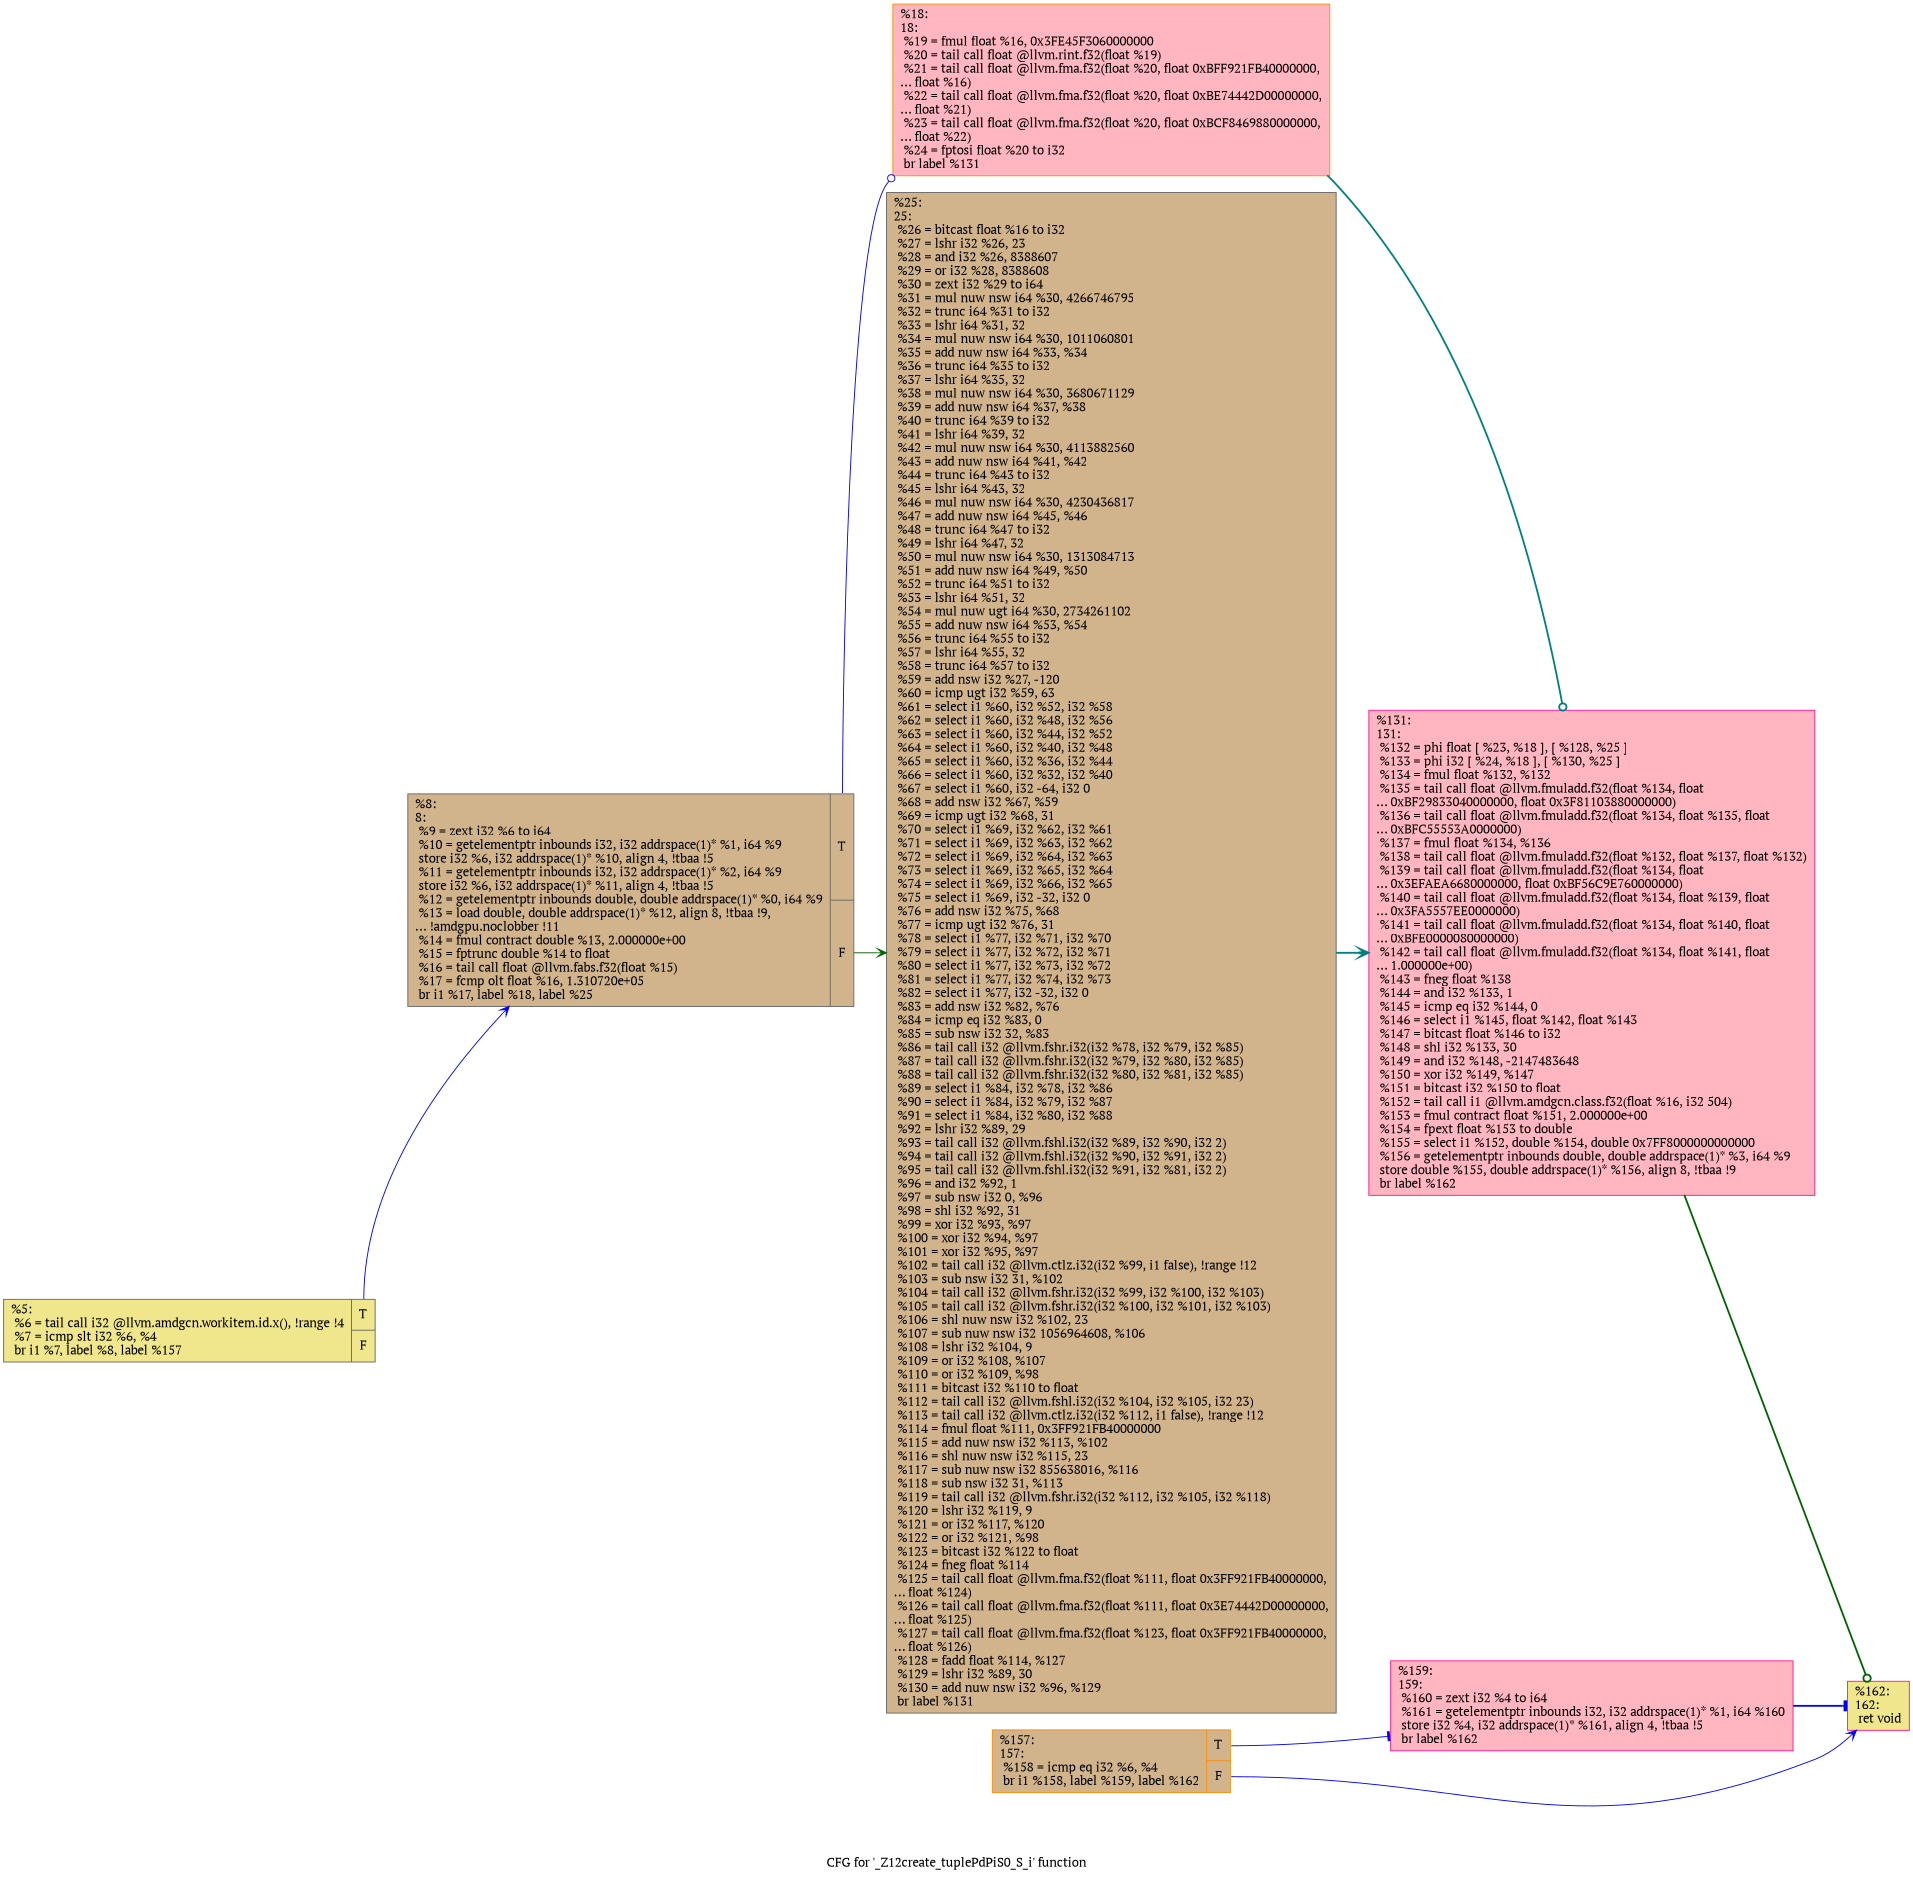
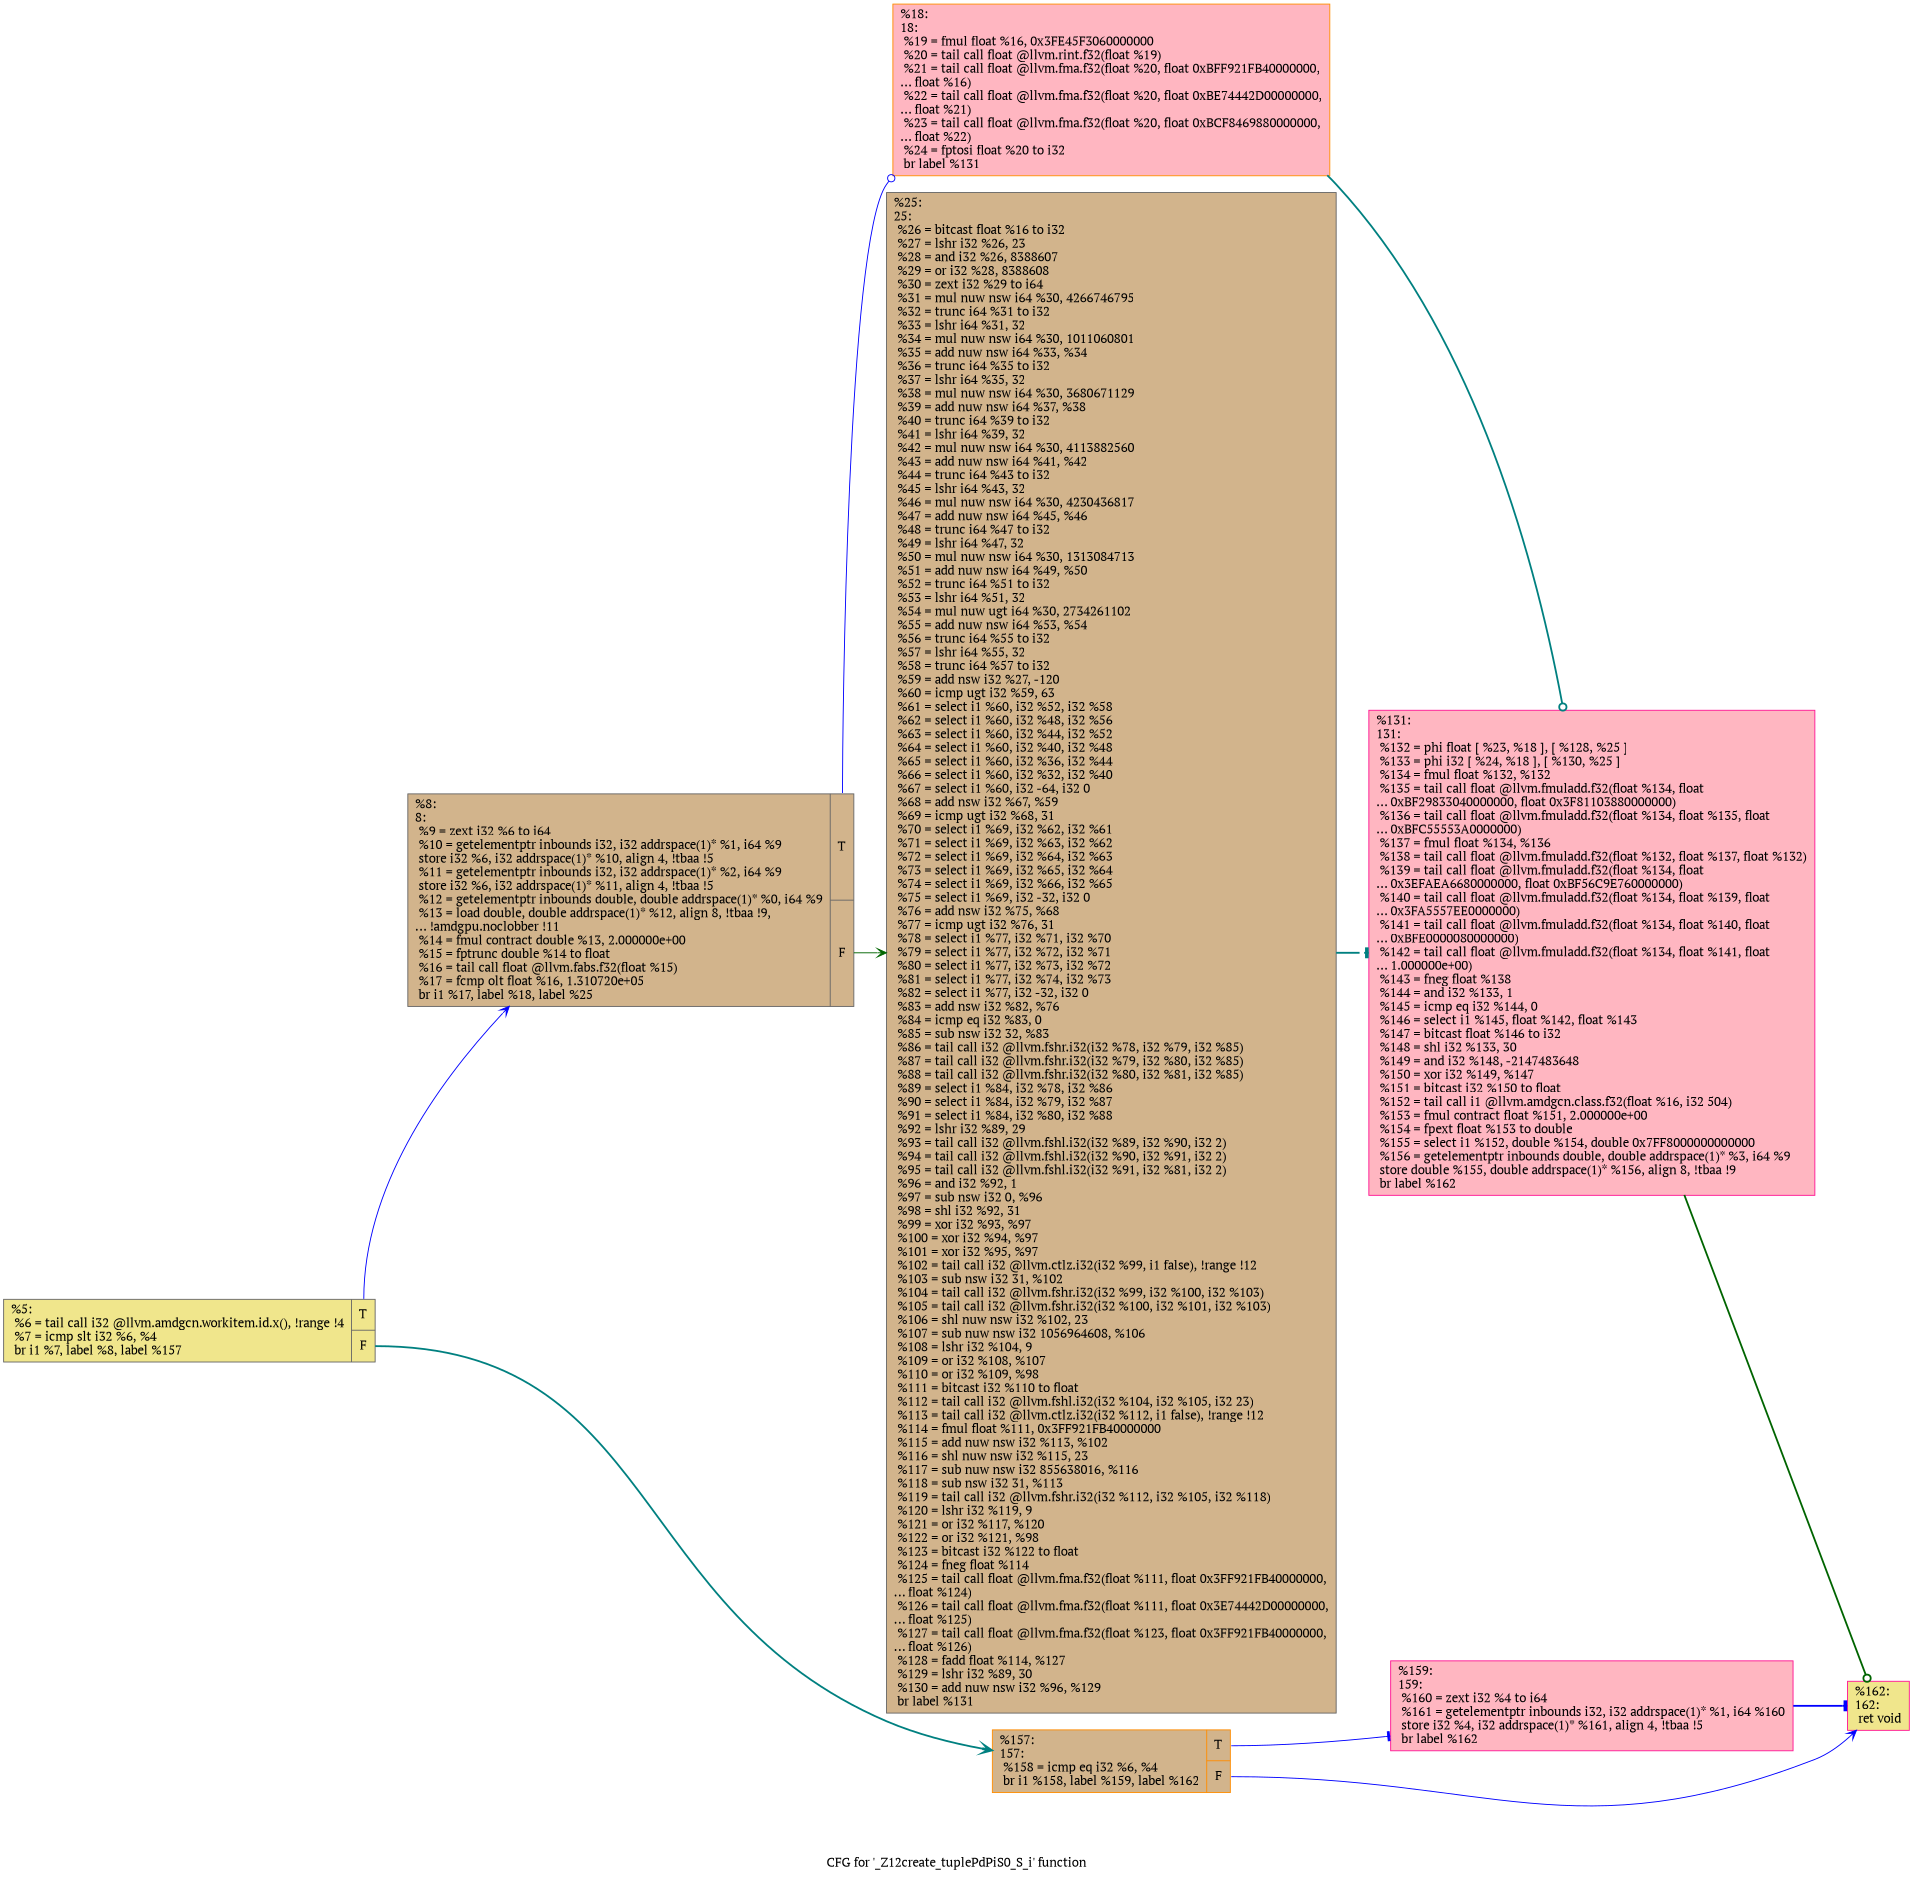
edge "%25:" -> "%131:": arrowhead vee -> tee
edge "%5:" -> "%157:": added
